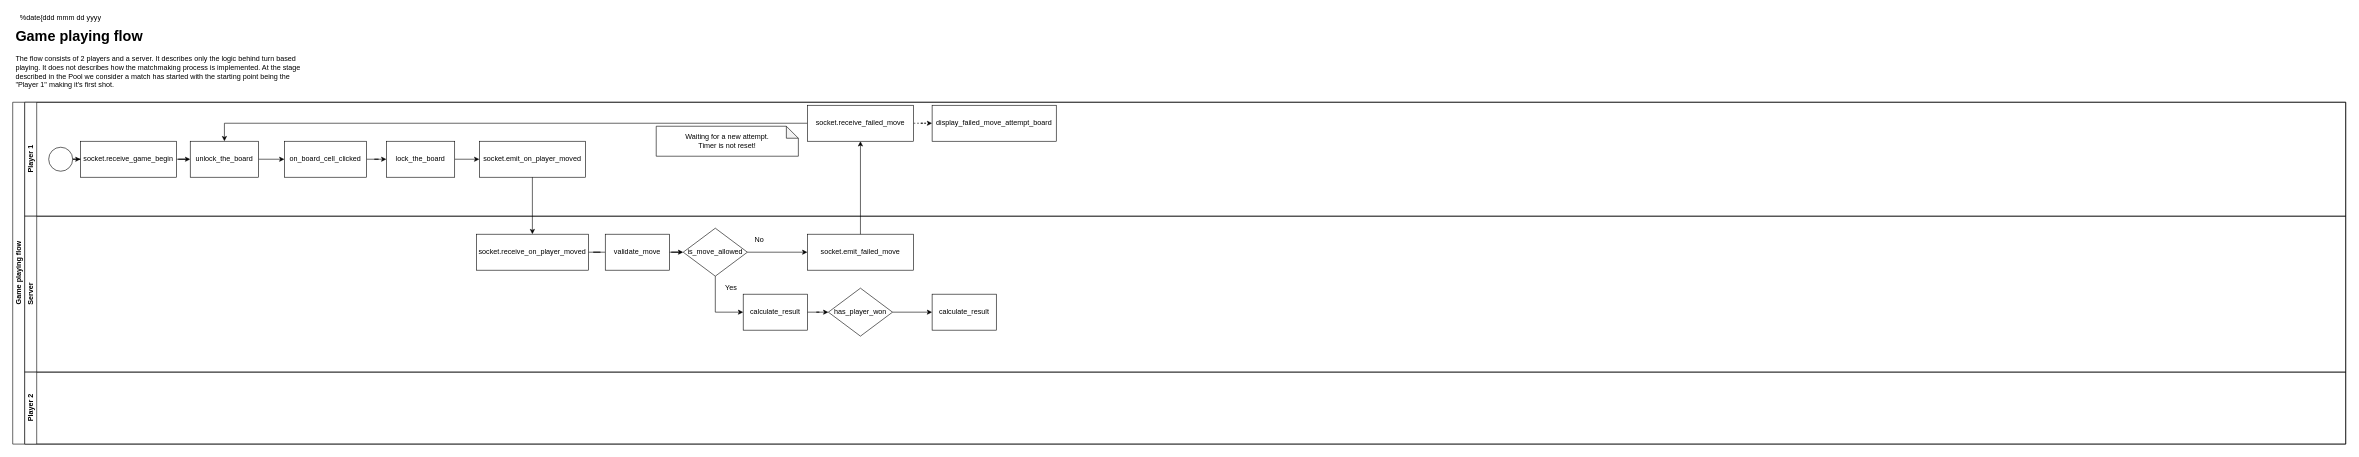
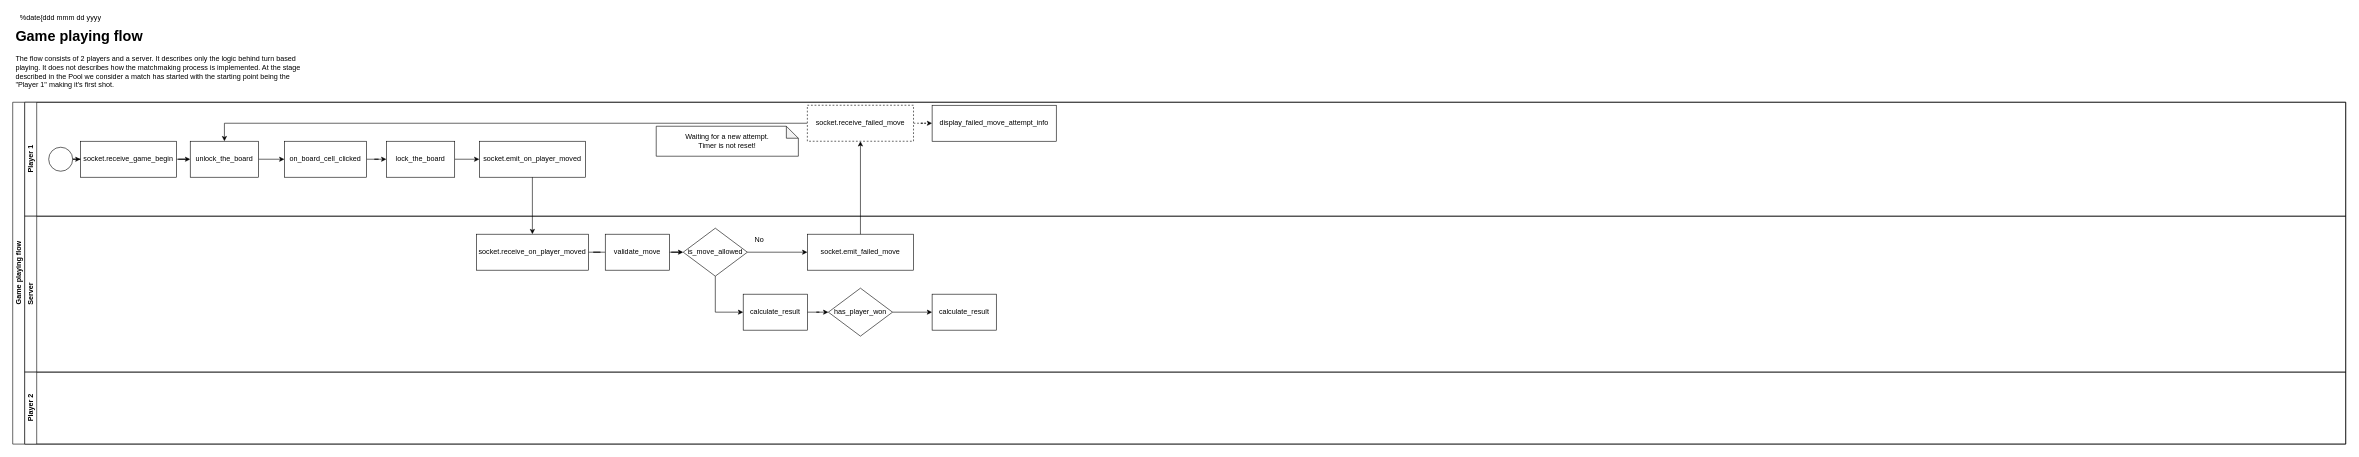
node "socket.receive_failed_move": style solid -> dashed
node "display_failed_move_attempt_board": label "display_failed_move_attempt_board" -> "display_failed_move_attempt_info"
node "Yes": removed
